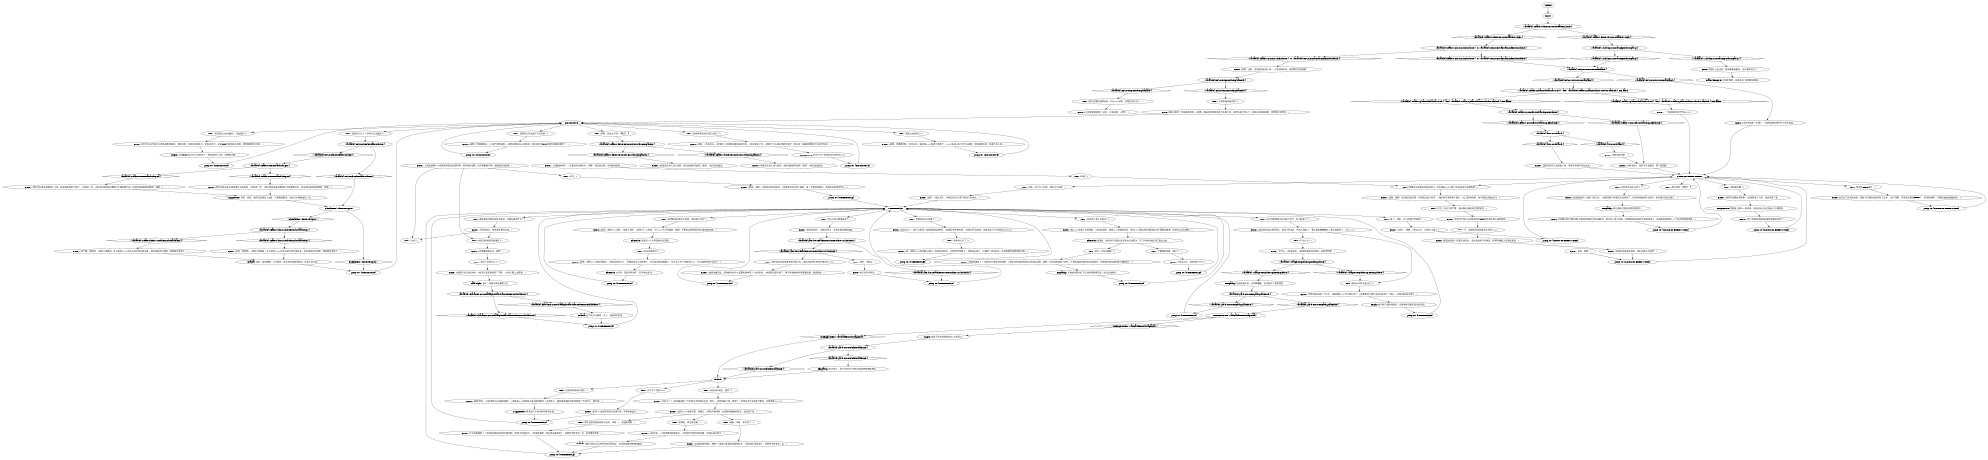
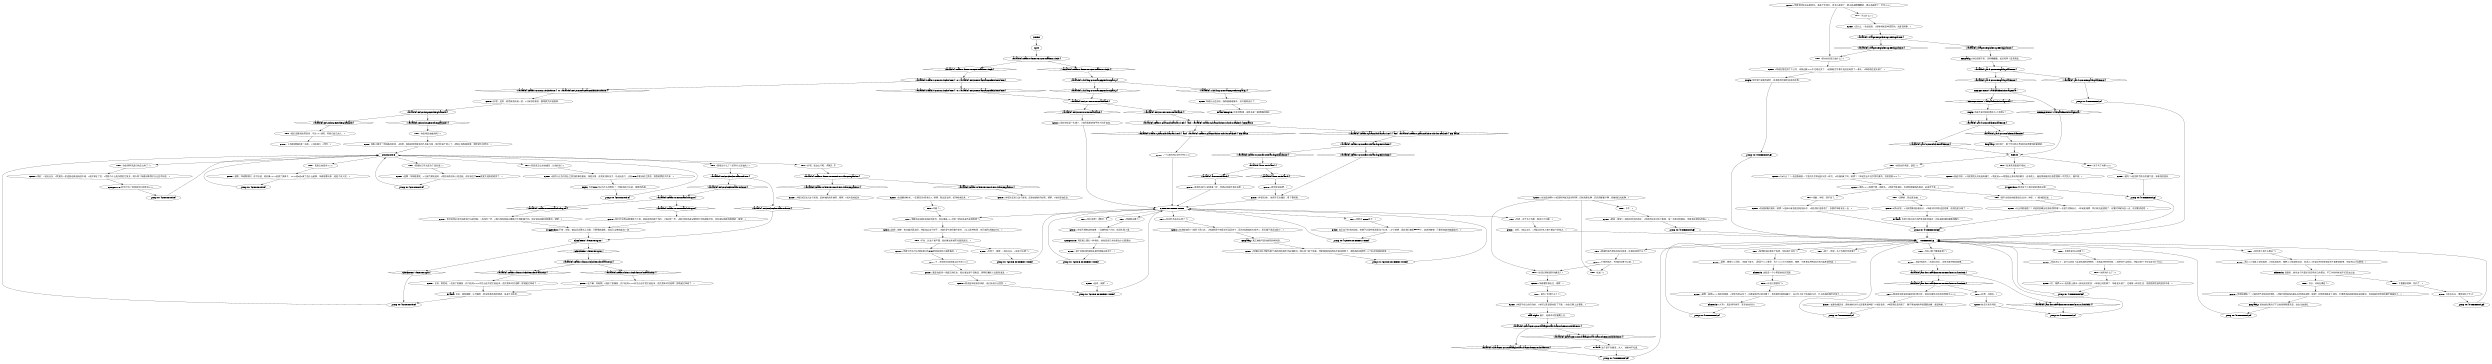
node "CUNO IN PARTY PARTY": label "CUNO IN PARTY PARTY" -> "CUNO IN PARTY MAIN"
node "You: “运河对面西南方向的那个村子，你了解多少？”": removed
edge "You: “谢了，坤诺，马丁内斯已经说够了。”" -> "Cuno: “当然了，猪猡。”他点点头。“还有什么事？”": now "You: “不对，比这个更严重。就好像这座城市在跟我说话。”" -> "Cuno: “当然了，猪猡。”他点点头。“还有什么事？”"
